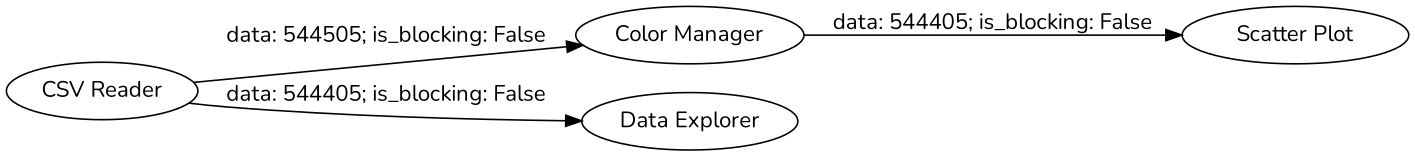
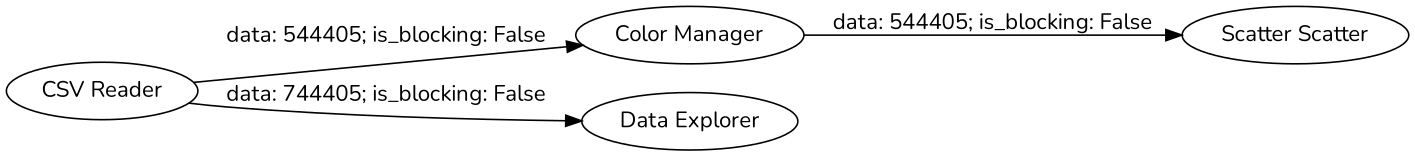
node "Scatter Plot": label "Scatter Plot" -> "Scatter Scatter"
edge "CSV Reader" -> "Color Manager": label "data: 544505; is_blocking: False" -> "data: 544405; is_blocking: False"
edge "CSV Reader" -> "Data Explorer": label "data: 544405; is_blocking: False" -> "data: 744405; is_blocking: False"
